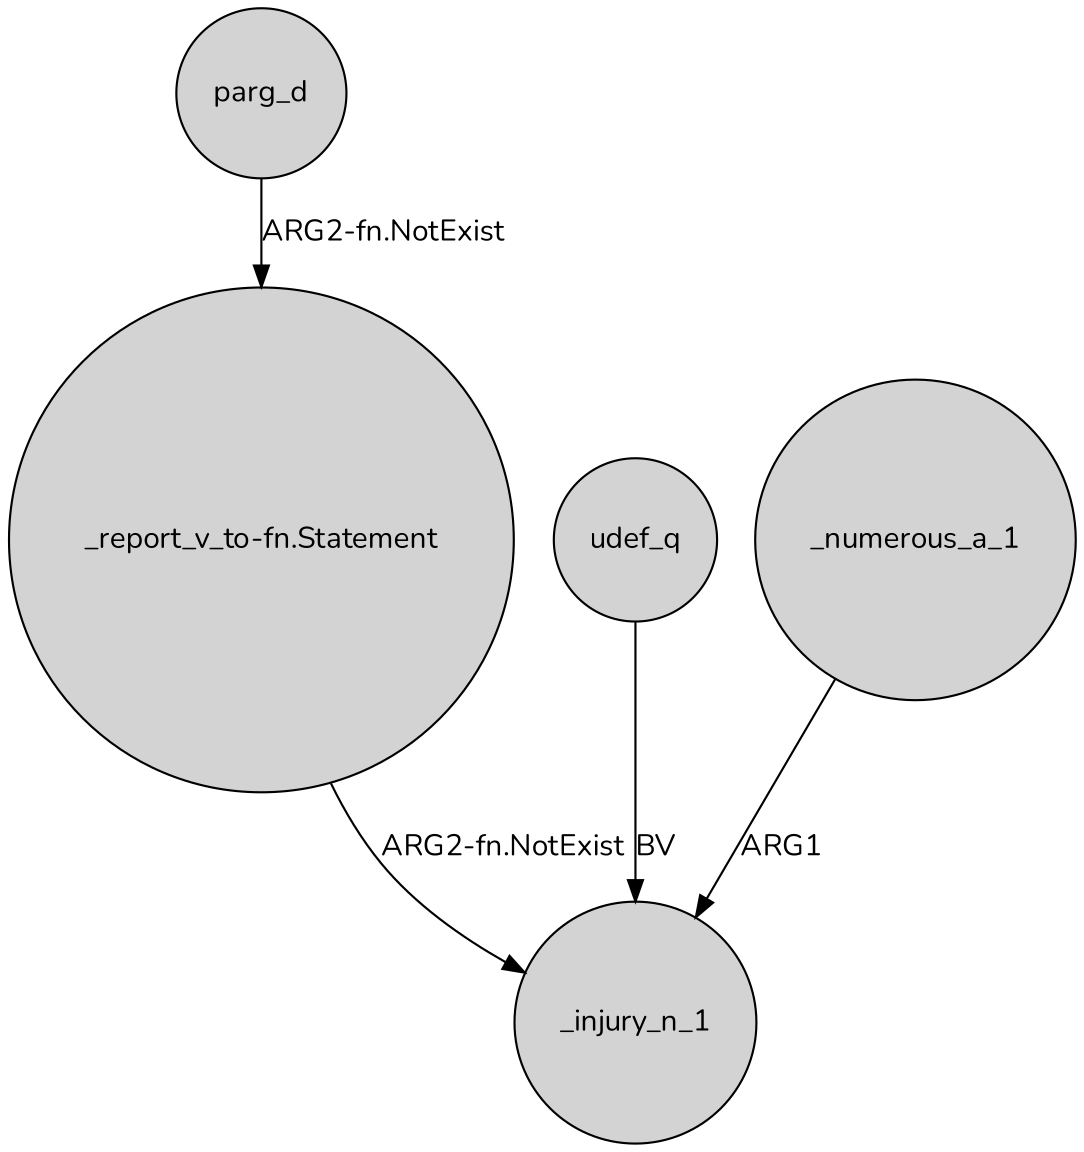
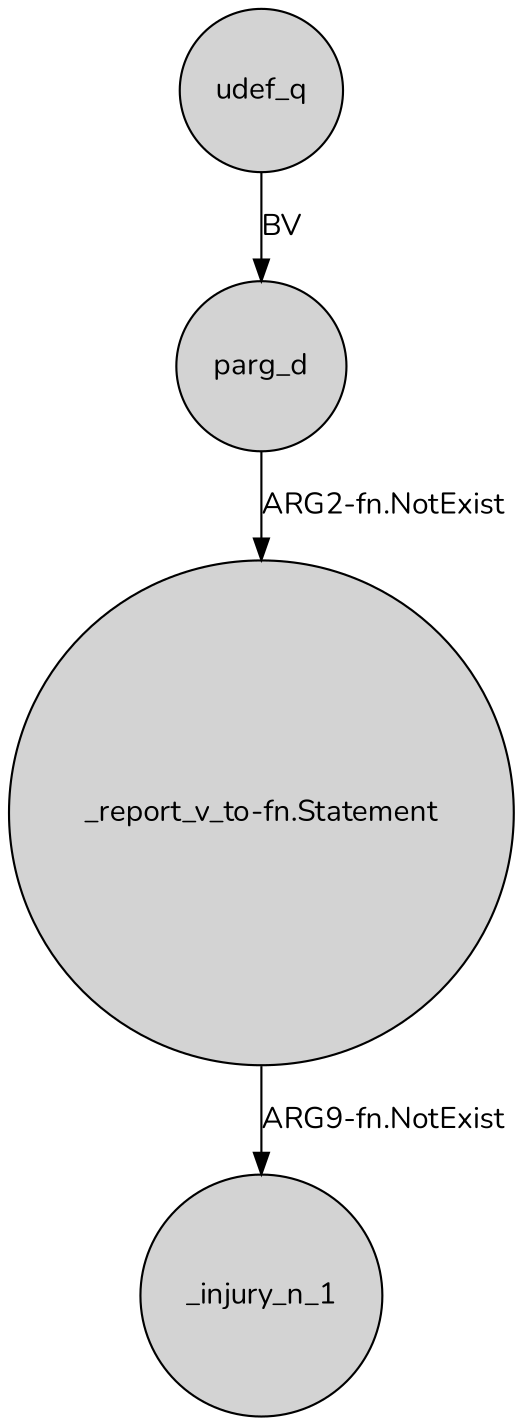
node "_numerous_a_1": removed
edge "udef_q" -> "_injury_n_1": now "udef_q" -> "parg_d"
edge "_report_v_to-fn.Statement" -> "_injury_n_1": label "ARG2-fn.NotExist" -> "ARG9-fn.NotExist"
